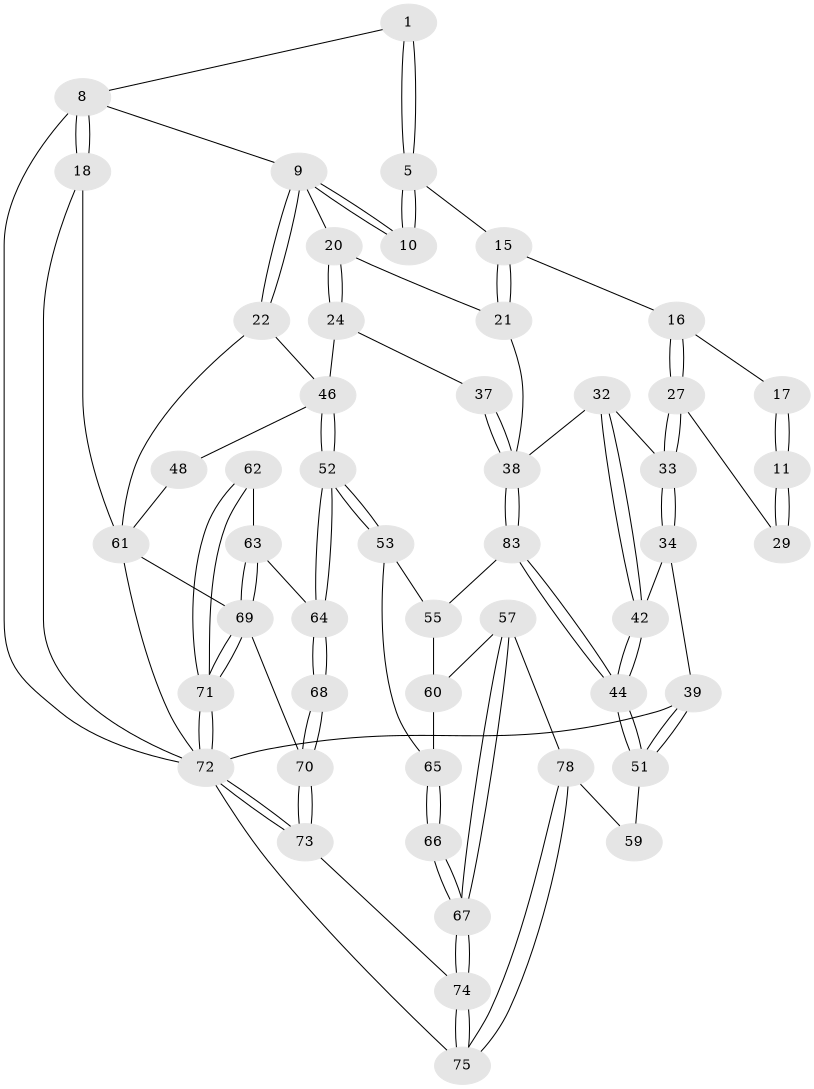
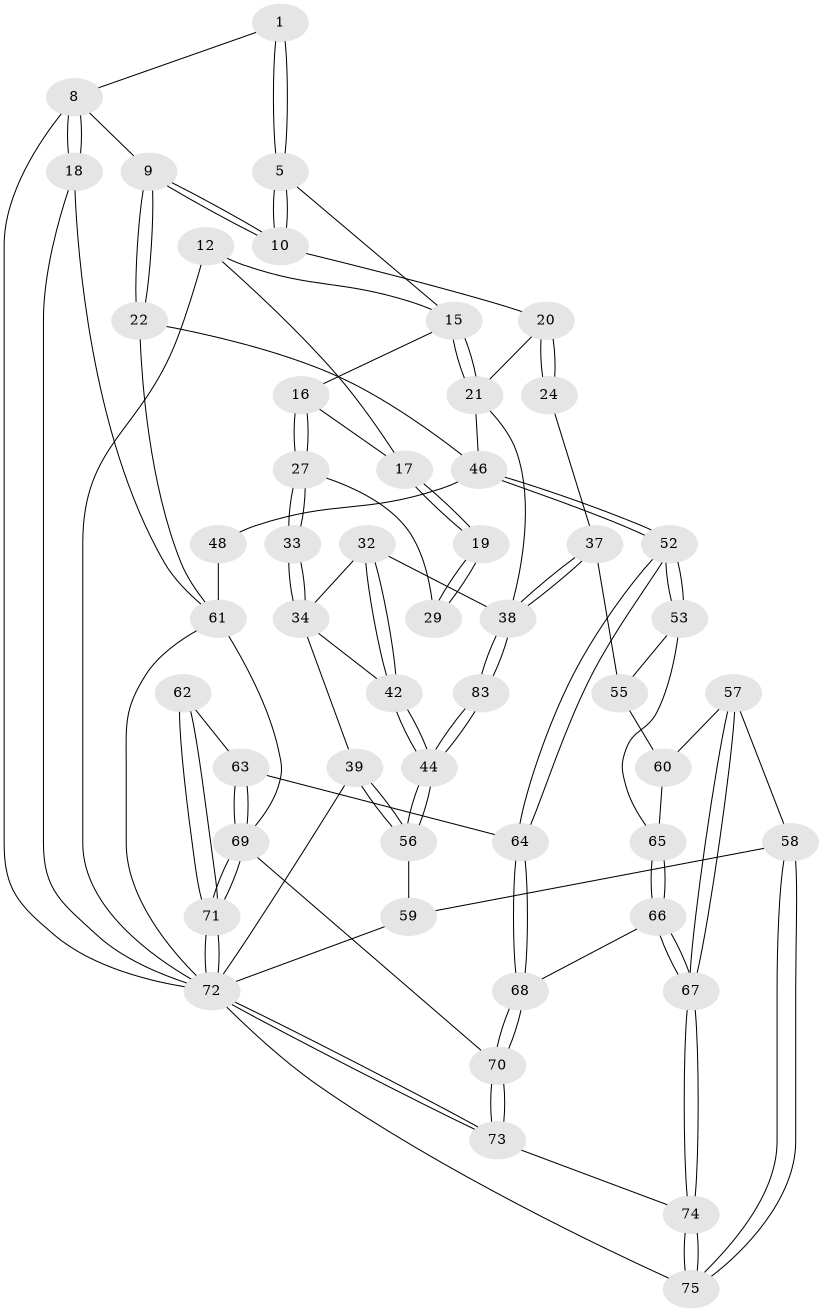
edge "9" -- "20": now "10" -- "20"
node "12": added
edge "24" -- "46": now "21" -- "46"
edge "32" -- "33": now "32" -- "34"
node "11": label "11" -> "19"
edge "83" -- "55": now "37" -- "55"
node "78": label "78" -> "58"
node "51": label "51" -> "56"
edge "59" -- "72": added
edge "66" -- "68": added
